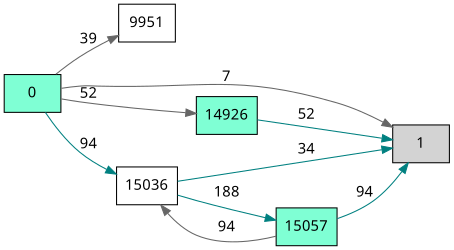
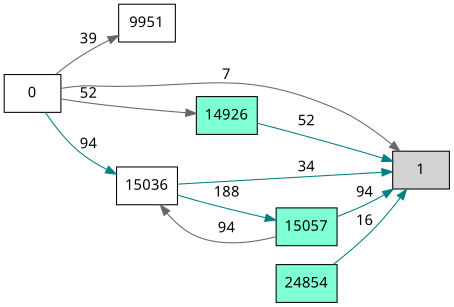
node "0": fillcolor aquamarine -> white
node "24854": added
